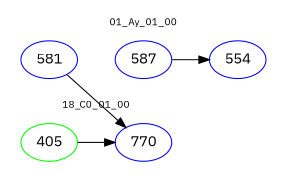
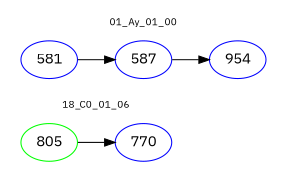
node "554": label "554" -> "954"
edge "581" -> "770": now "581" -> "587"
cluster "18_C0_01_00": label "18_C0_01_00" -> "18_C0_01_06"
node "405": label "405" -> "805"
